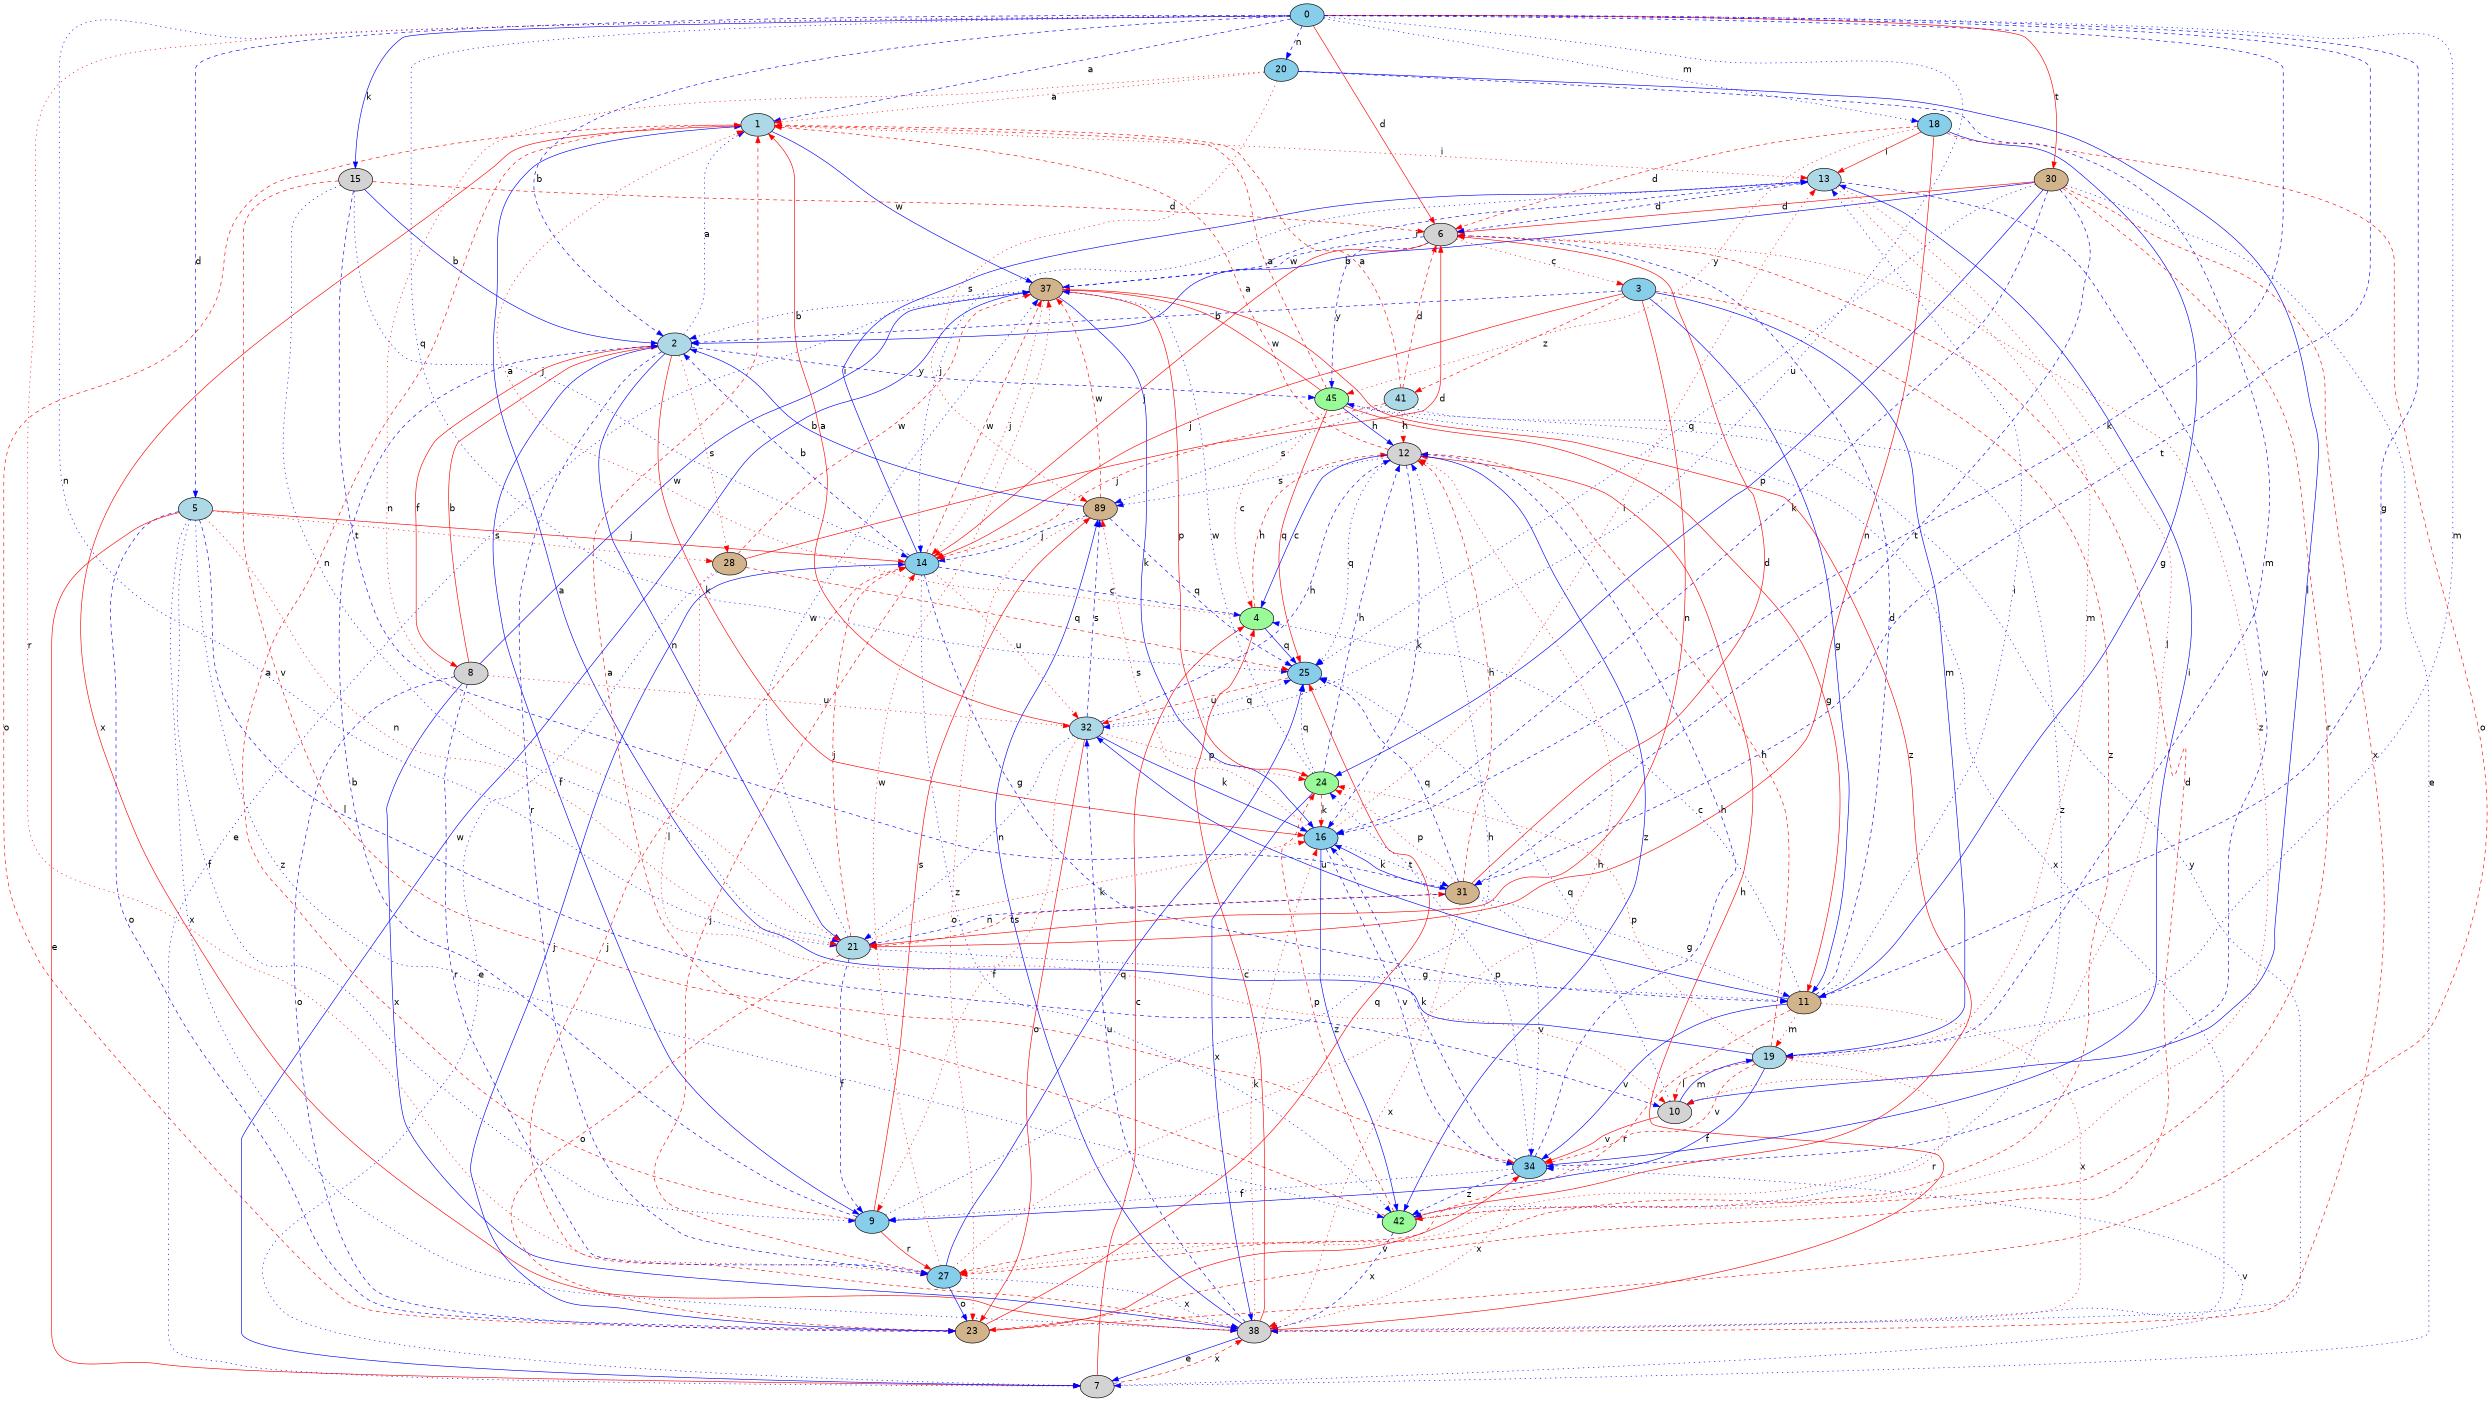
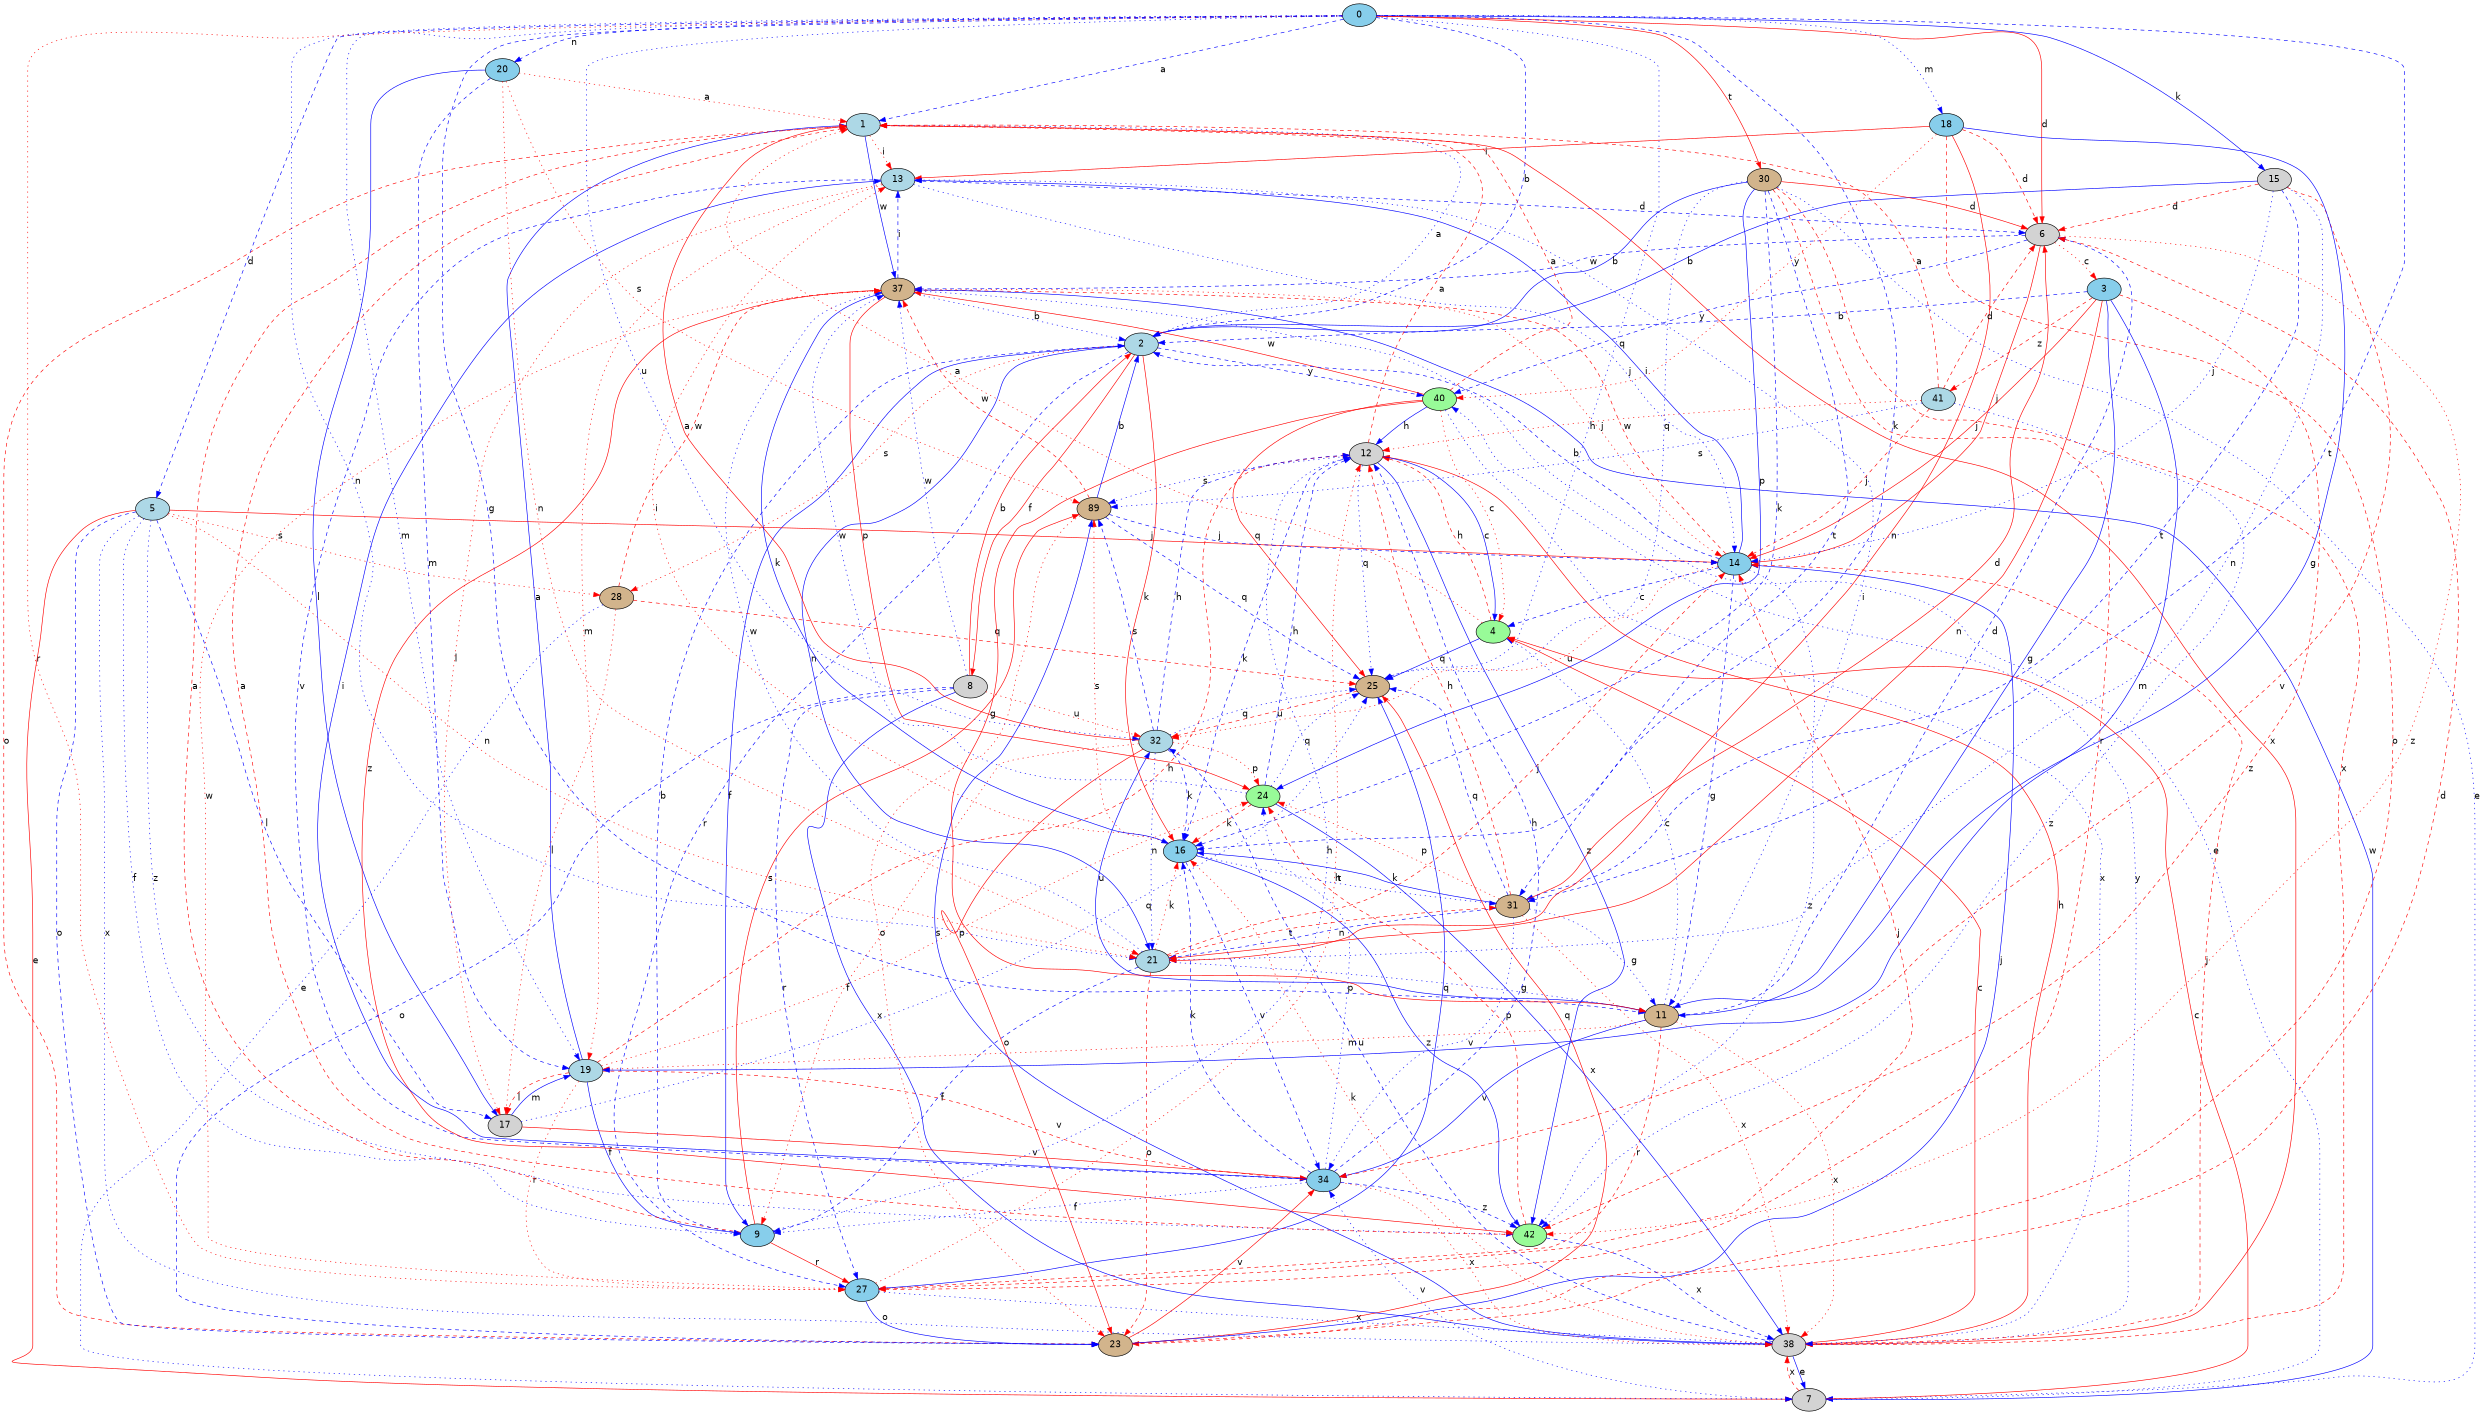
node "45": label "45" -> "40"
edge "8" -> "37": style solid -> dotted
edge "28" -> "6": removed, label "d"
node "25": fillcolor skyblue -> tan
edge "32" -> "16": style solid -> dashed
node "10": label "10" -> "17"
